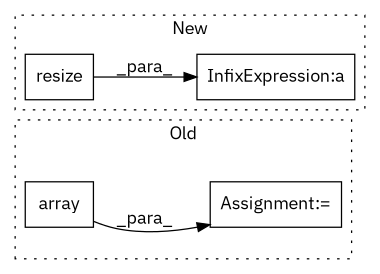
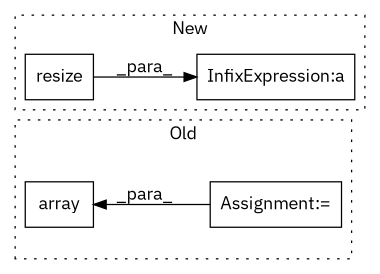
edge "array" -> "Assignment:=": reversed
